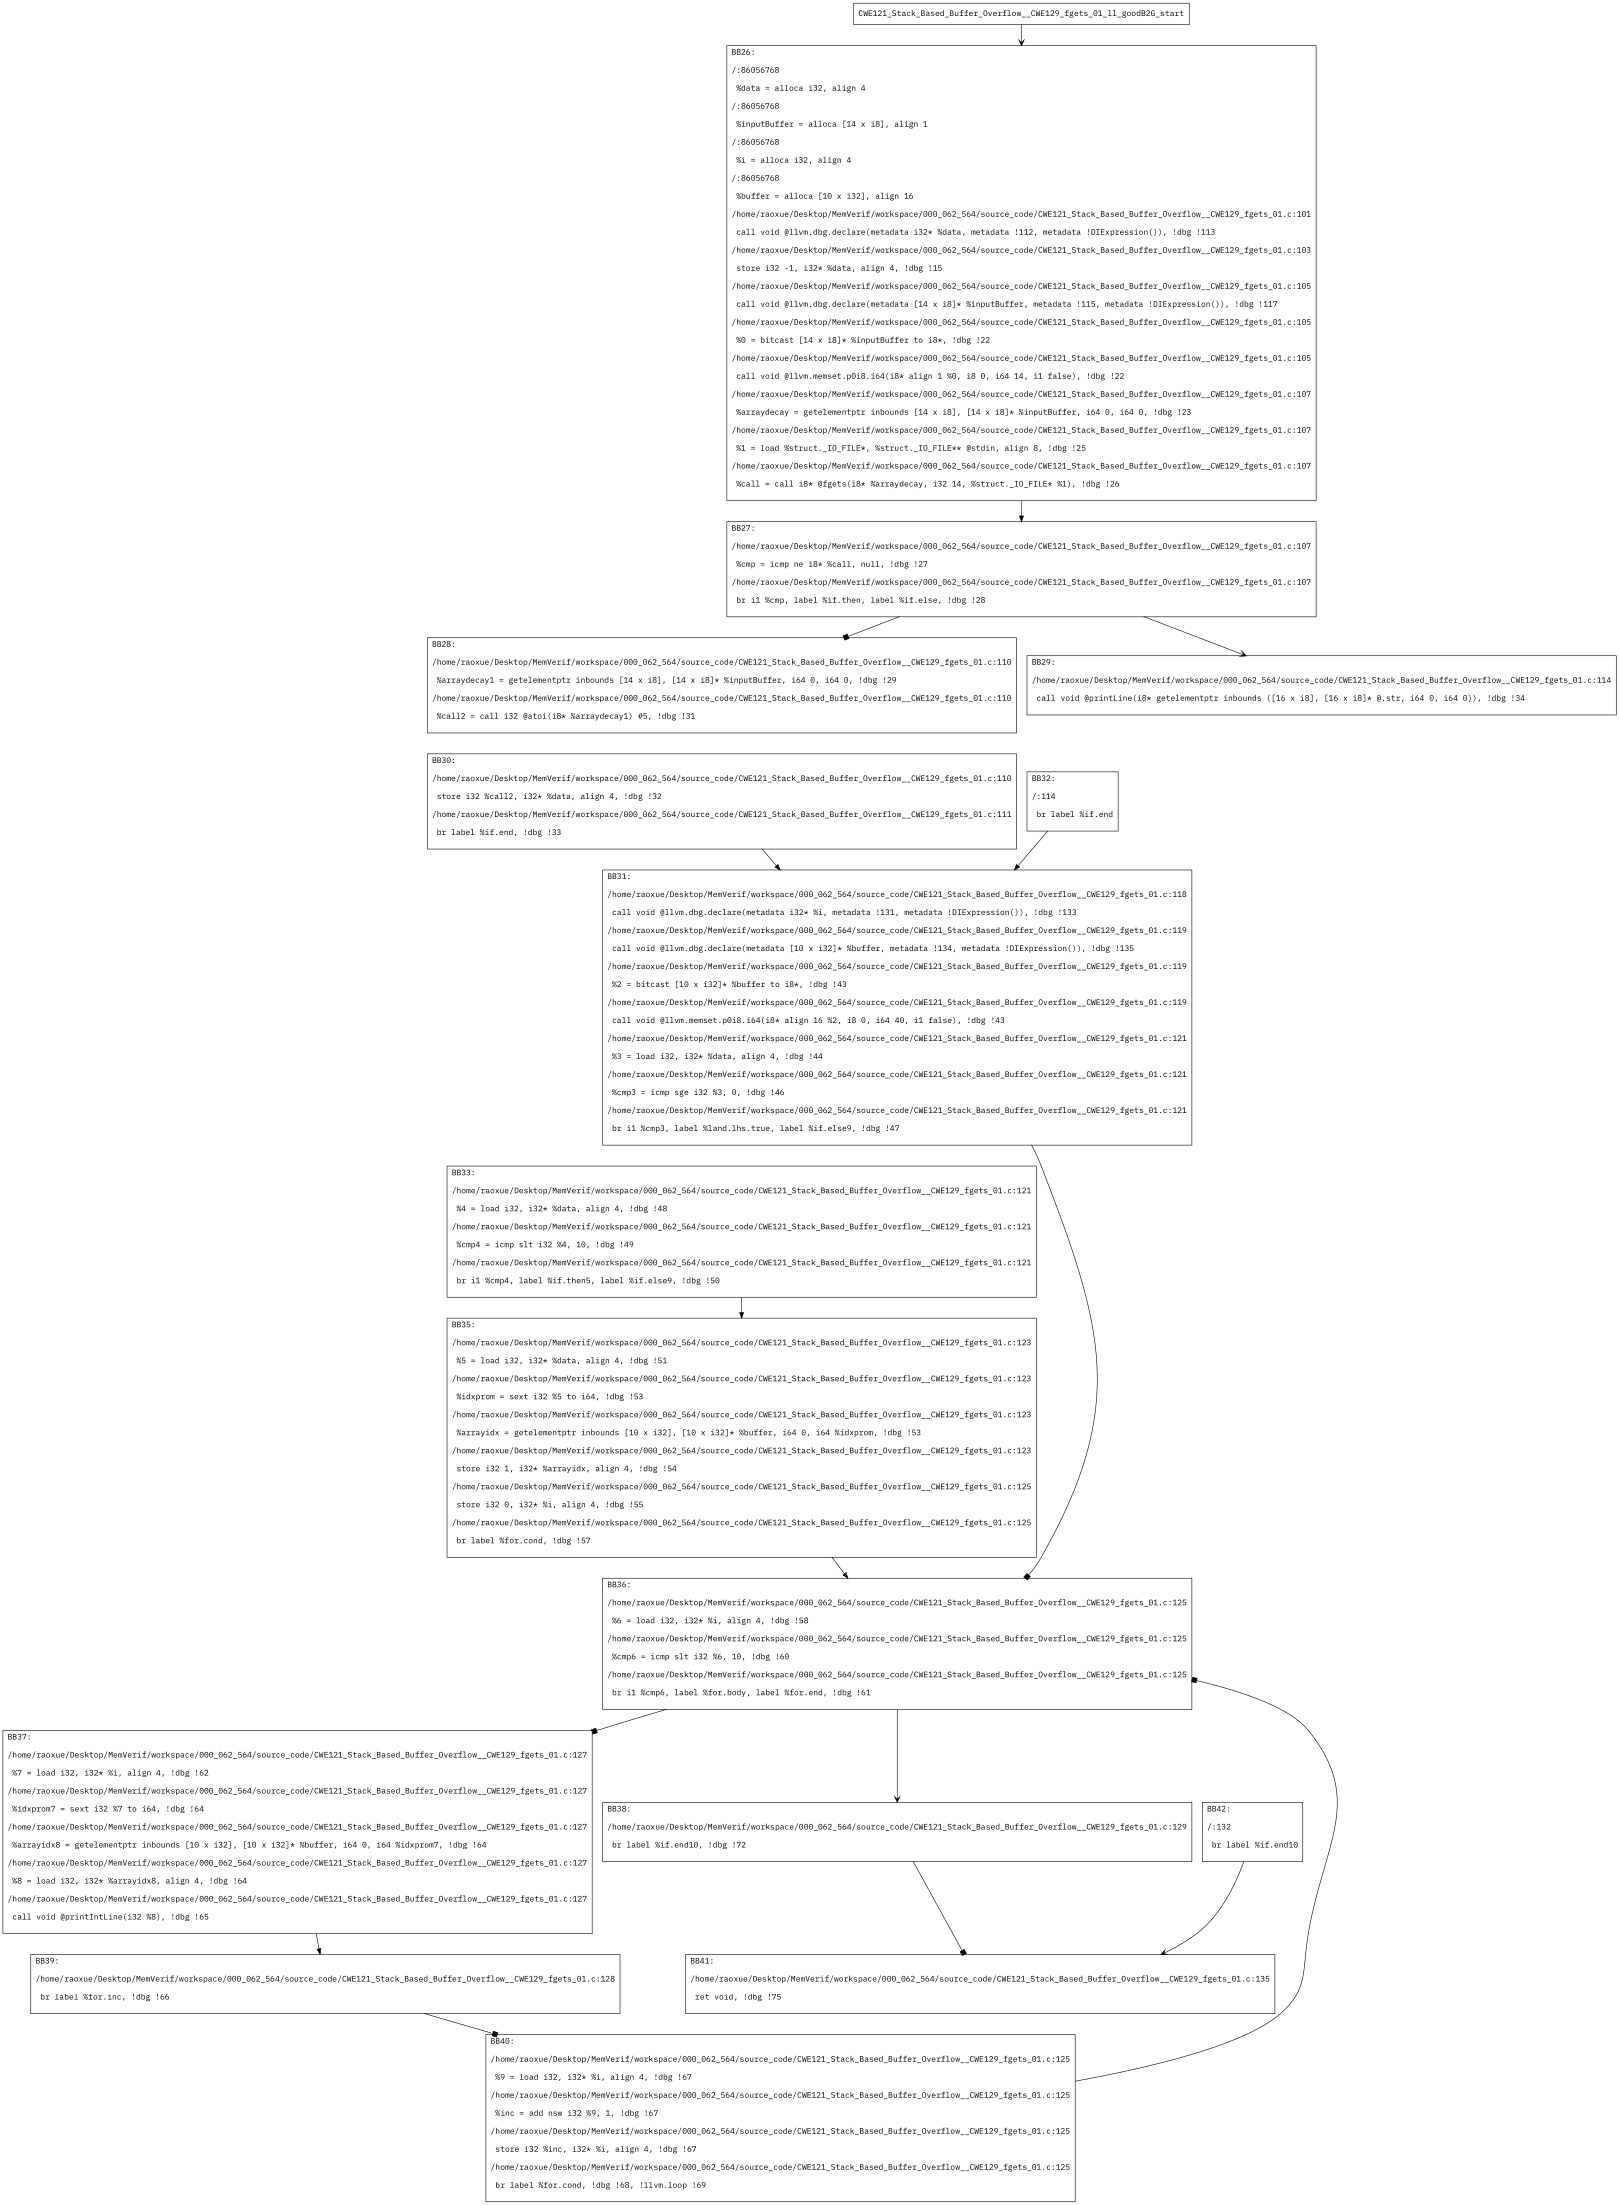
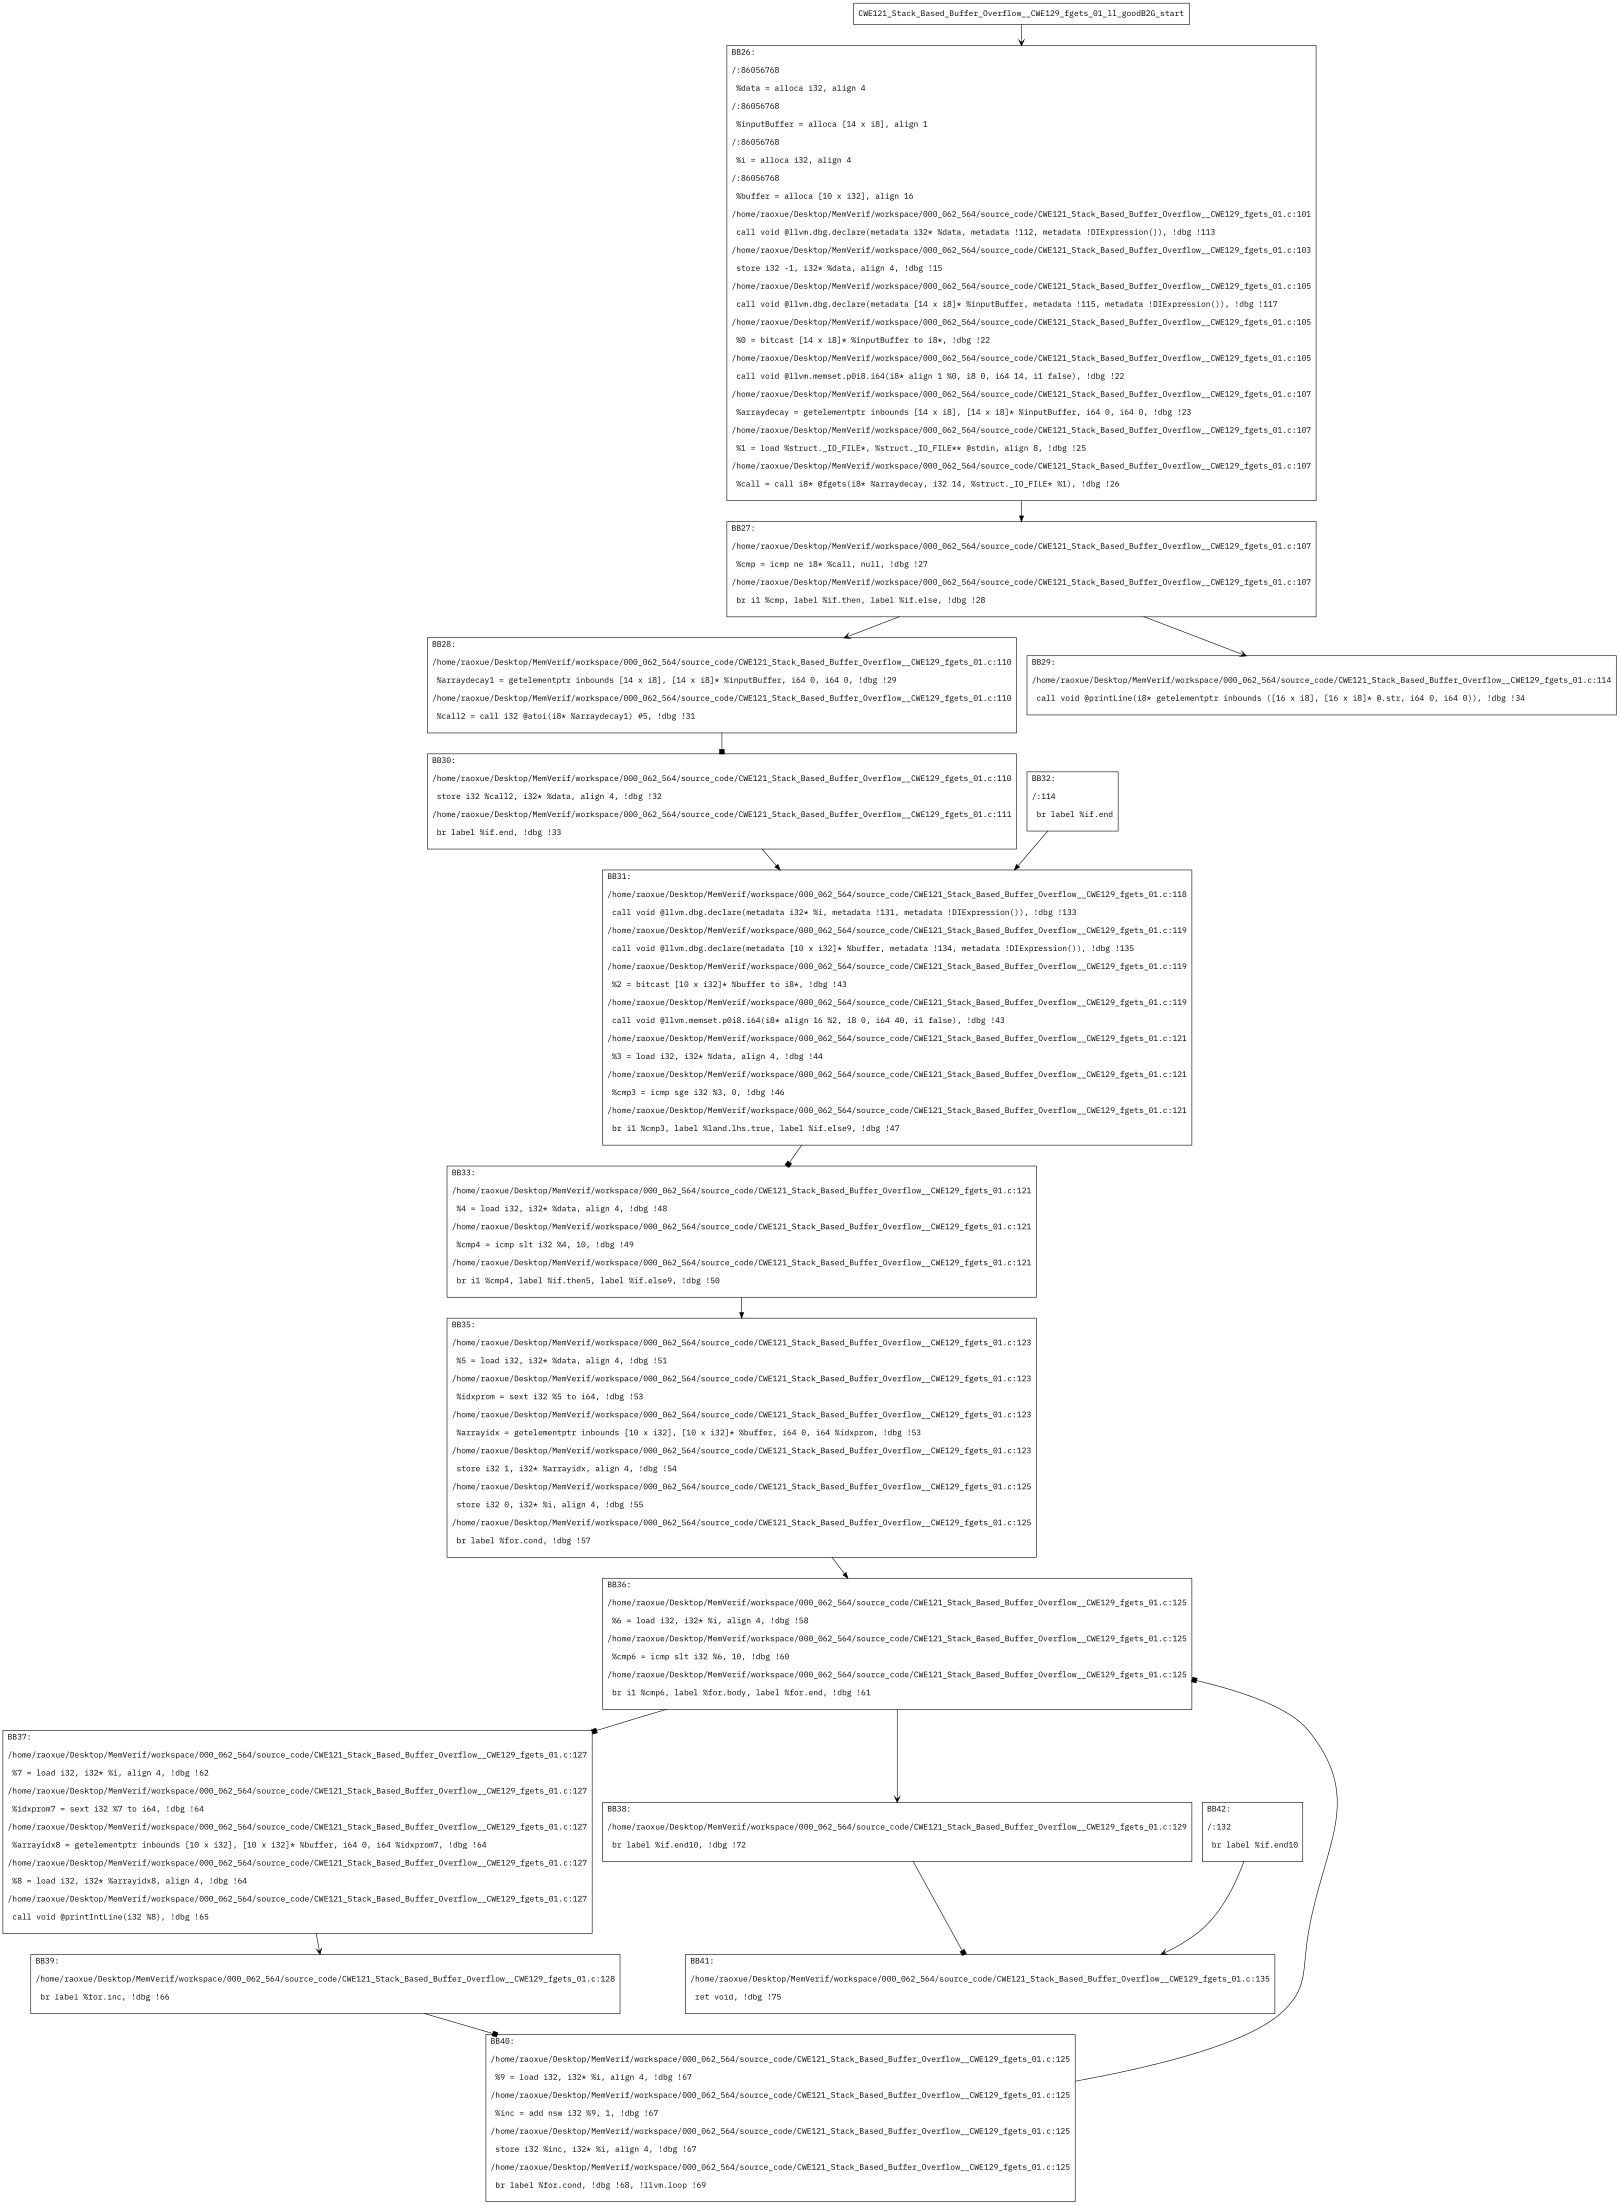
edge "BB27:" -> "BB28:": arrowhead box -> vee
edge "BB28:" -> "BB30:": added
edge "BB31:" -> "BB36:": now "BB31:" -> "BB33:"
edge "BB37:" -> "BB39:": arrowhead normal -> vee
